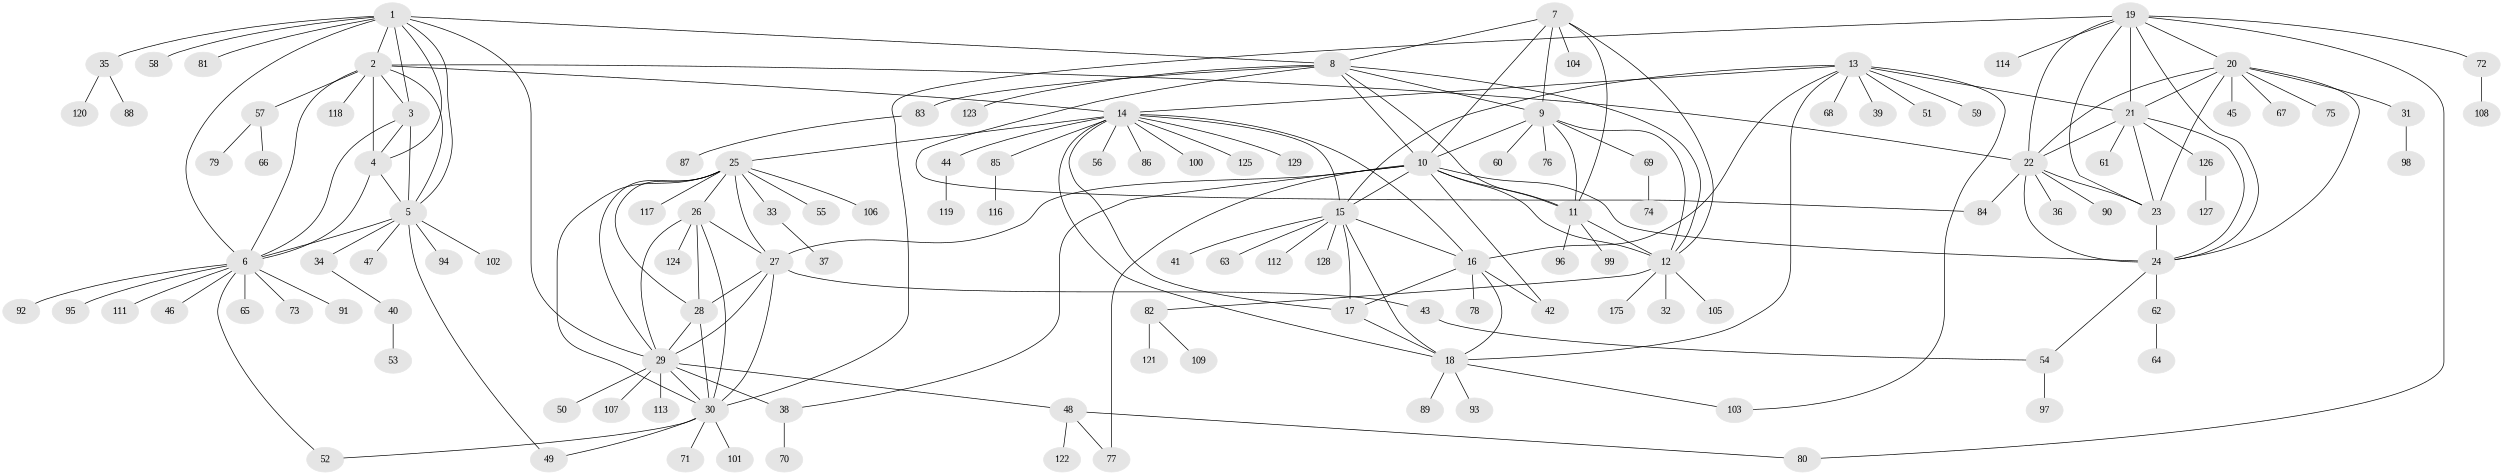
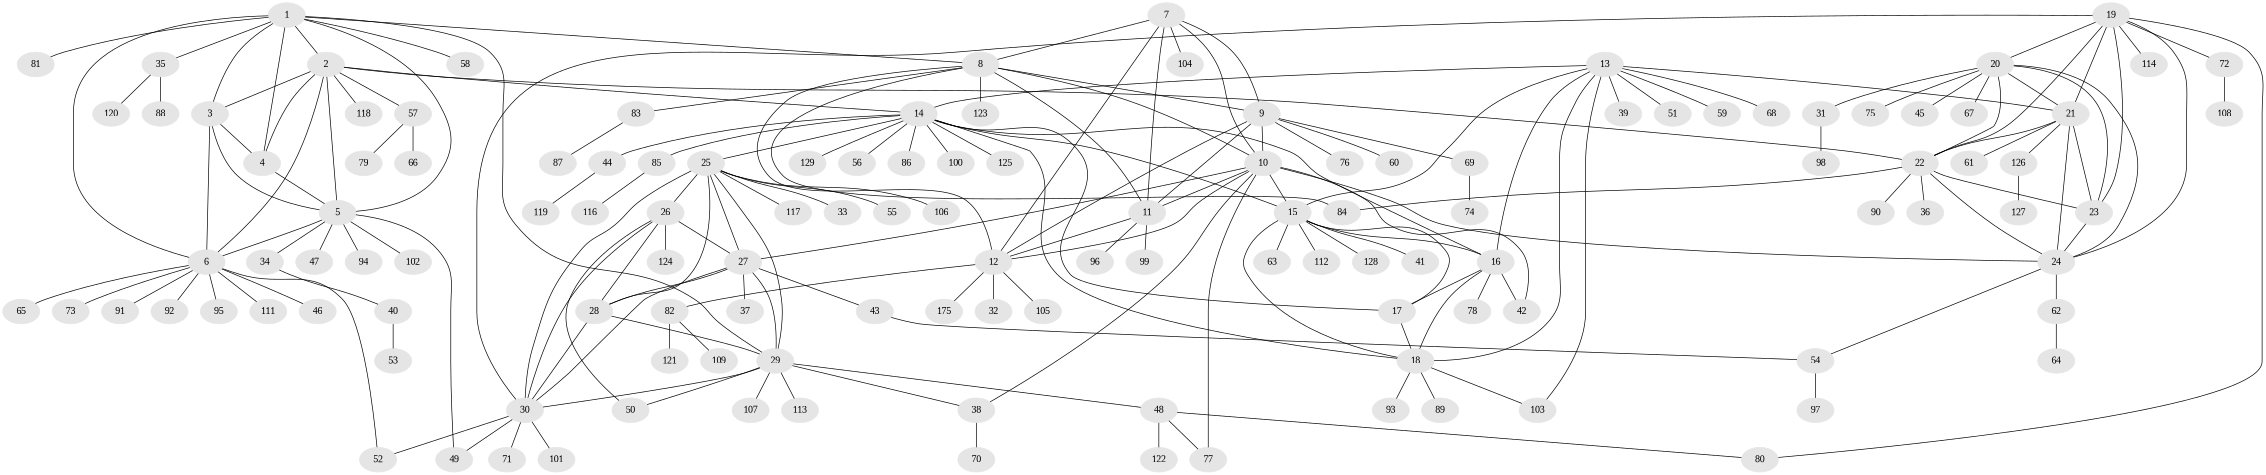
edge "4" -- "6": removed
edge "33" -- "37": now "27" -- "37"
edge "26" -- "29": now "26" -- "50"
